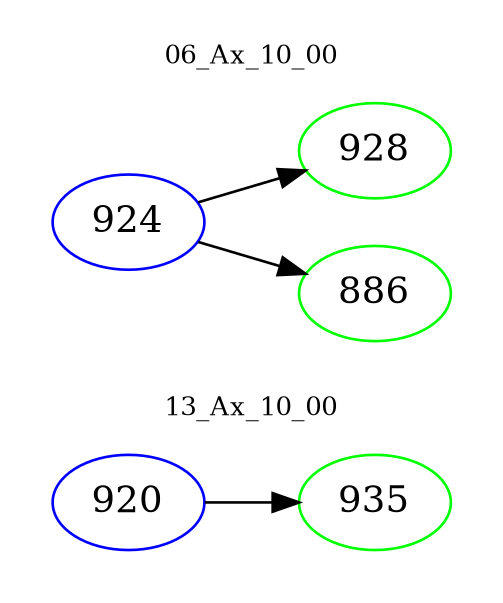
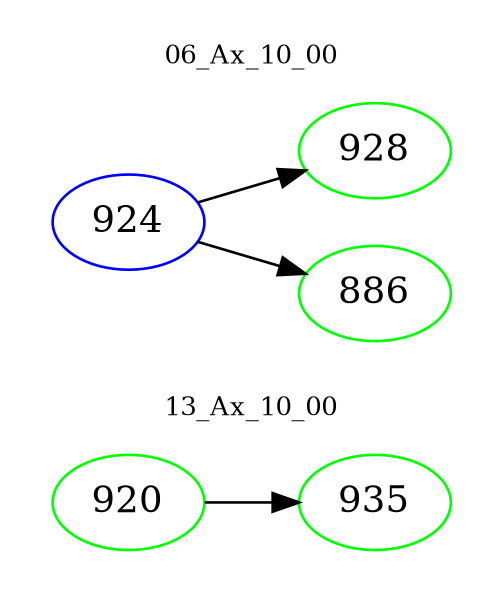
node "920": color blue -> green
